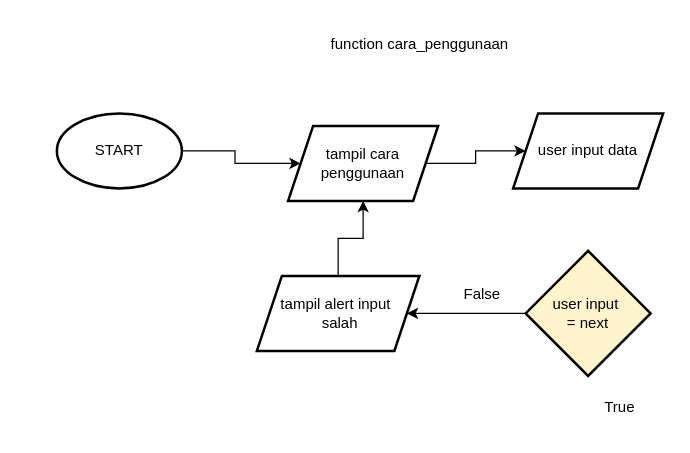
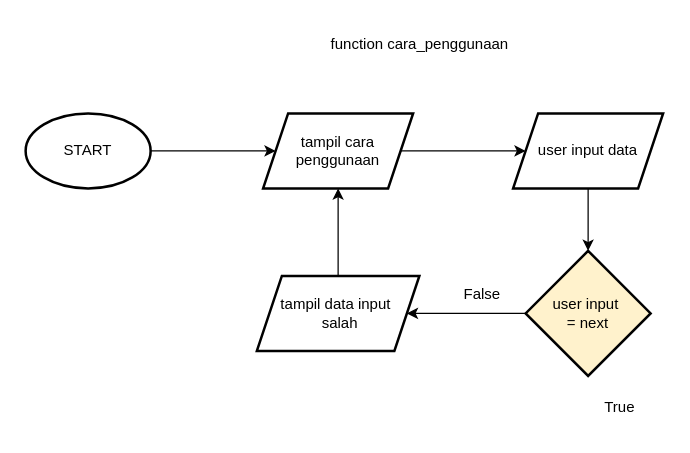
node "START": moved (119, 151) -> (88, 151)
node "tampil cara penggunaan": moved (363, 163) -> (338, 151)
edge "user input data" -> "user input = next": added
node "tampil alert input salah": label "tampil alert input salah" -> "tampil data input salah"
